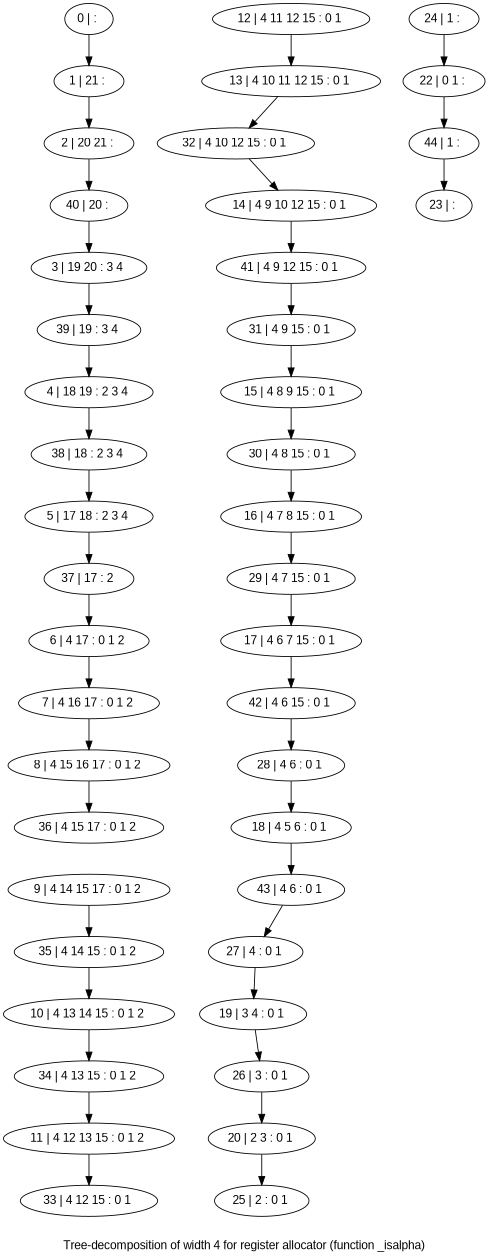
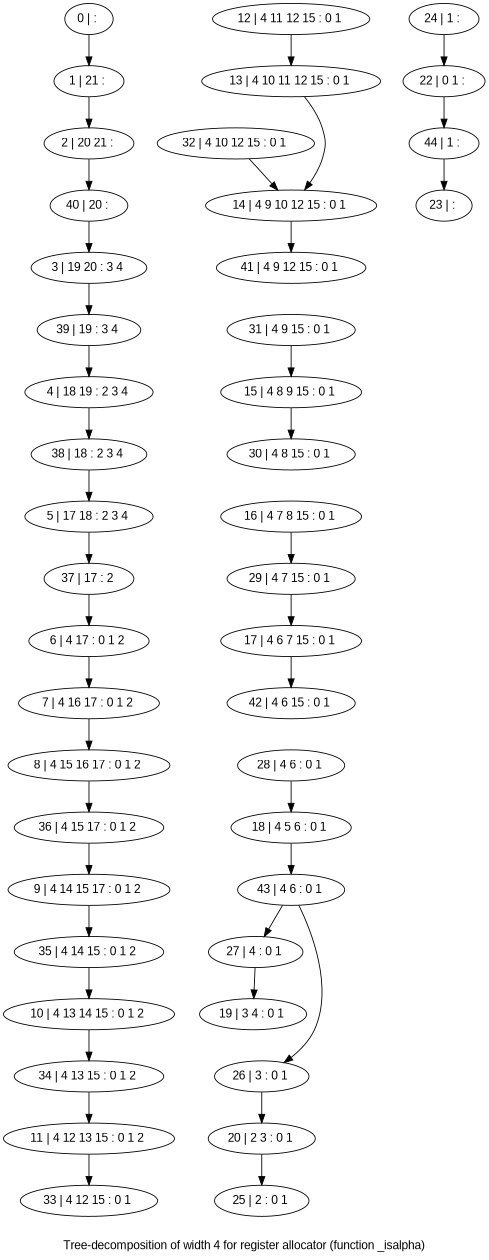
edge "13 | 4 10 11 12 15 : 0 1" -> "32 | 4 10 12 15 : 0 1": now "13 | 4 10 11 12 15 : 0 1" -> "14 | 4 9 10 12 15 : 0 1"
edge "41 | 4 9 12 15 : 0 1" -> "31 | 4 9 15 : 0 1": removed
edge "30 | 4 8 15 : 0 1" -> "16 | 4 7 8 15 : 0 1": removed
edge "42 | 4 6 15 : 0 1" -> "28 | 4 6 : 0 1": removed
edge "36 | 4 15 17 : 0 1 2" -> "9 | 4 14 15 17 : 0 1 2": added
edge "19 | 3 4 : 0 1" -> "26 | 3 : 0 1": now "43 | 4 6 : 0 1" -> "26 | 3 : 0 1"
